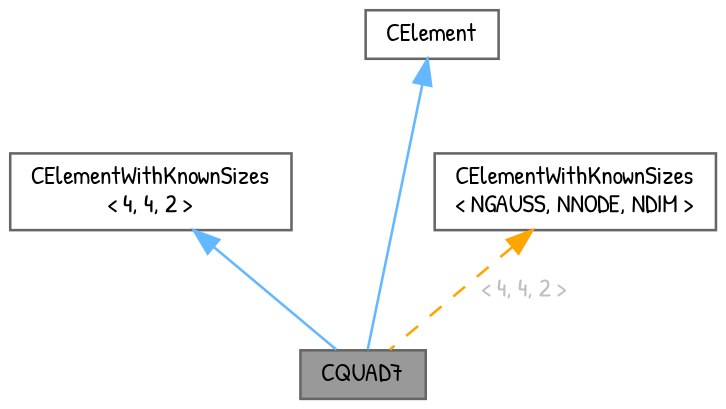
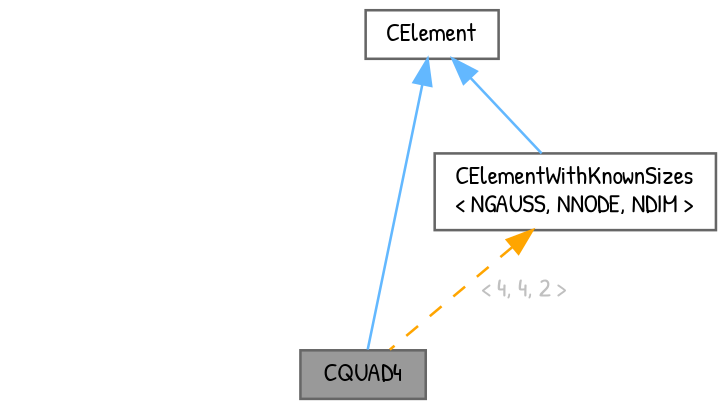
edge "CElementWithKnownSizes < NGAUSS, NNODE, NDIM >" -> "CElement": added
node "CElementWithKnownSizes < 4, 4, 2 >": removed
node "CQUAD7": label "CQUAD7" -> "CQUAD4"
